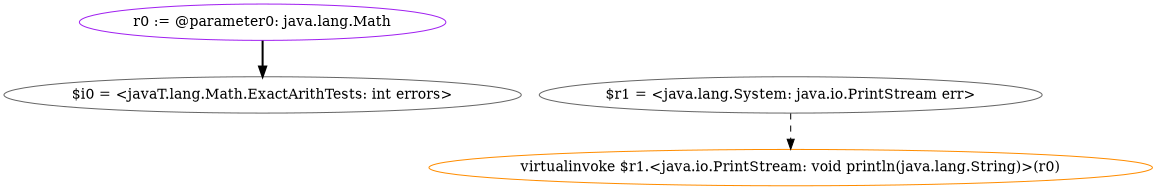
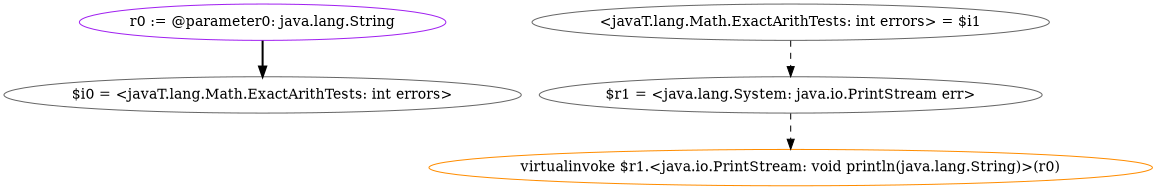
node "r0 := @parameter0: java.lang.Math": label "r0 := @parameter0: java.lang.Math" -> "r0 := @parameter0: java.lang.String"
node "<javaT.lang.Math.ExactArithTests: int errors> = $i1": added
